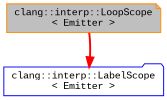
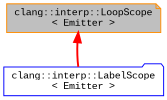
edge "clang::interp::LoopScope < Emitter >" -> "clang::interp::LabelScope < Emitter >": reversed
